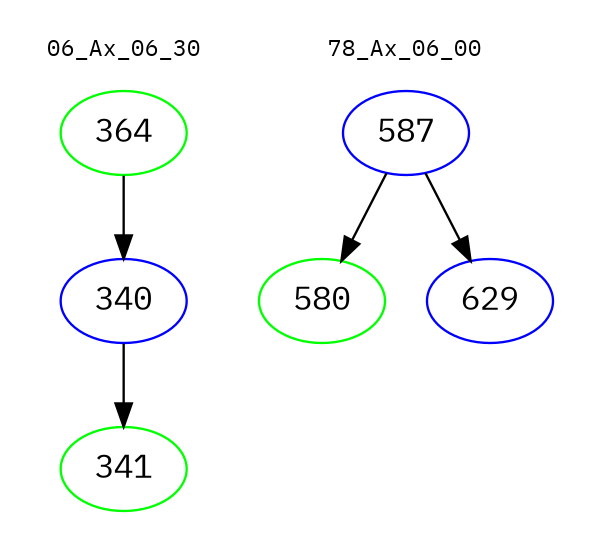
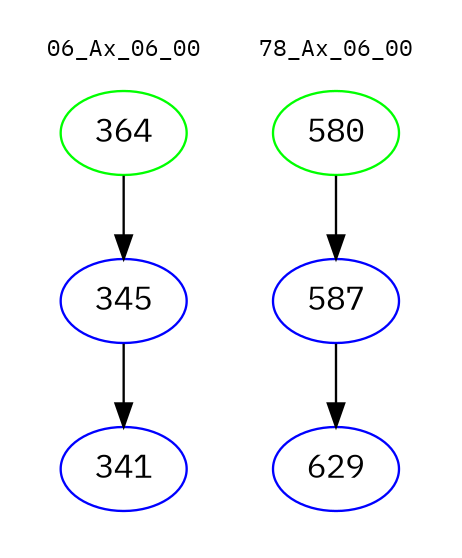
cluster "06_Ax_06_30": label "06_Ax_06_30" -> "06_Ax_06_00"
edge "587" -> "580": reversed
node "340": label "340" -> "345"
node "341": color green -> blue
